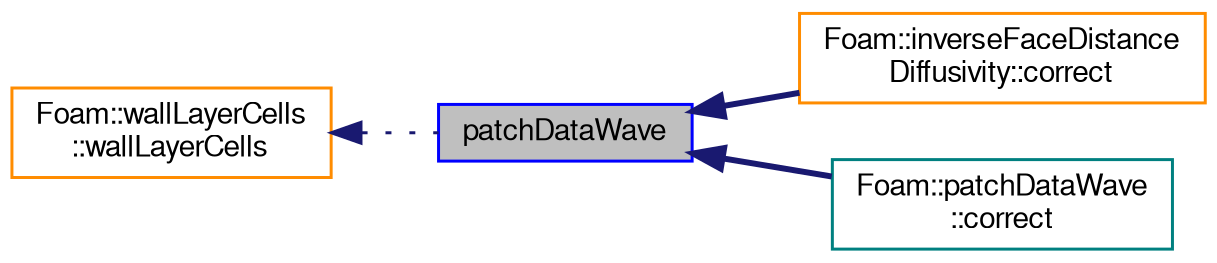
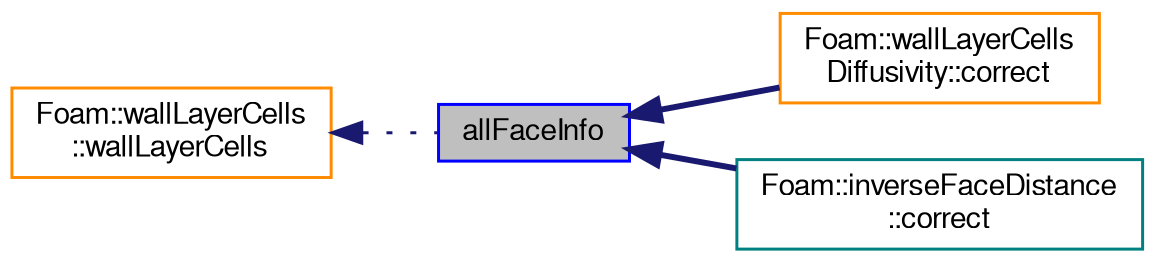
node "Foam::inverseFaceDistance Diffusivity::correct": label "Foam::inverseFaceDistance Diffusivity::correct" -> "Foam::wallLayerCells Diffusivity::correct"
node "patchDataWave": label "patchDataWave" -> "allFaceInfo"
node "Foam::patchDataWave ::correct": label "Foam::patchDataWave ::correct" -> "Foam::inverseFaceDistance ::correct"
